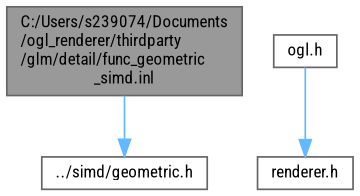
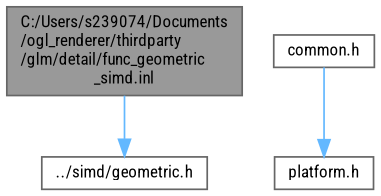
node "ogl.h": label "ogl.h" -> "common.h"
node "renderer.h": label "renderer.h" -> "platform.h"
